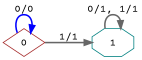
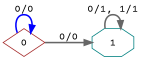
edge "0" -> "1": label "1/1" -> "0/0"
